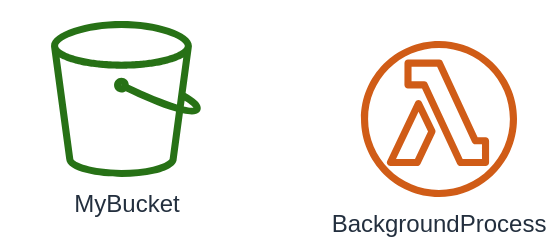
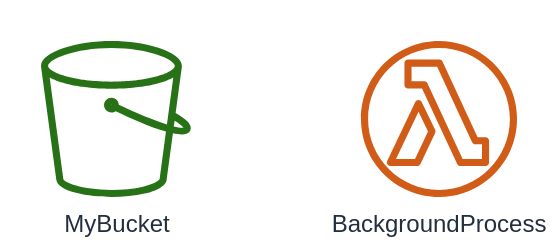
node "MyBucket": moved (126, 99) -> (116, 119)
